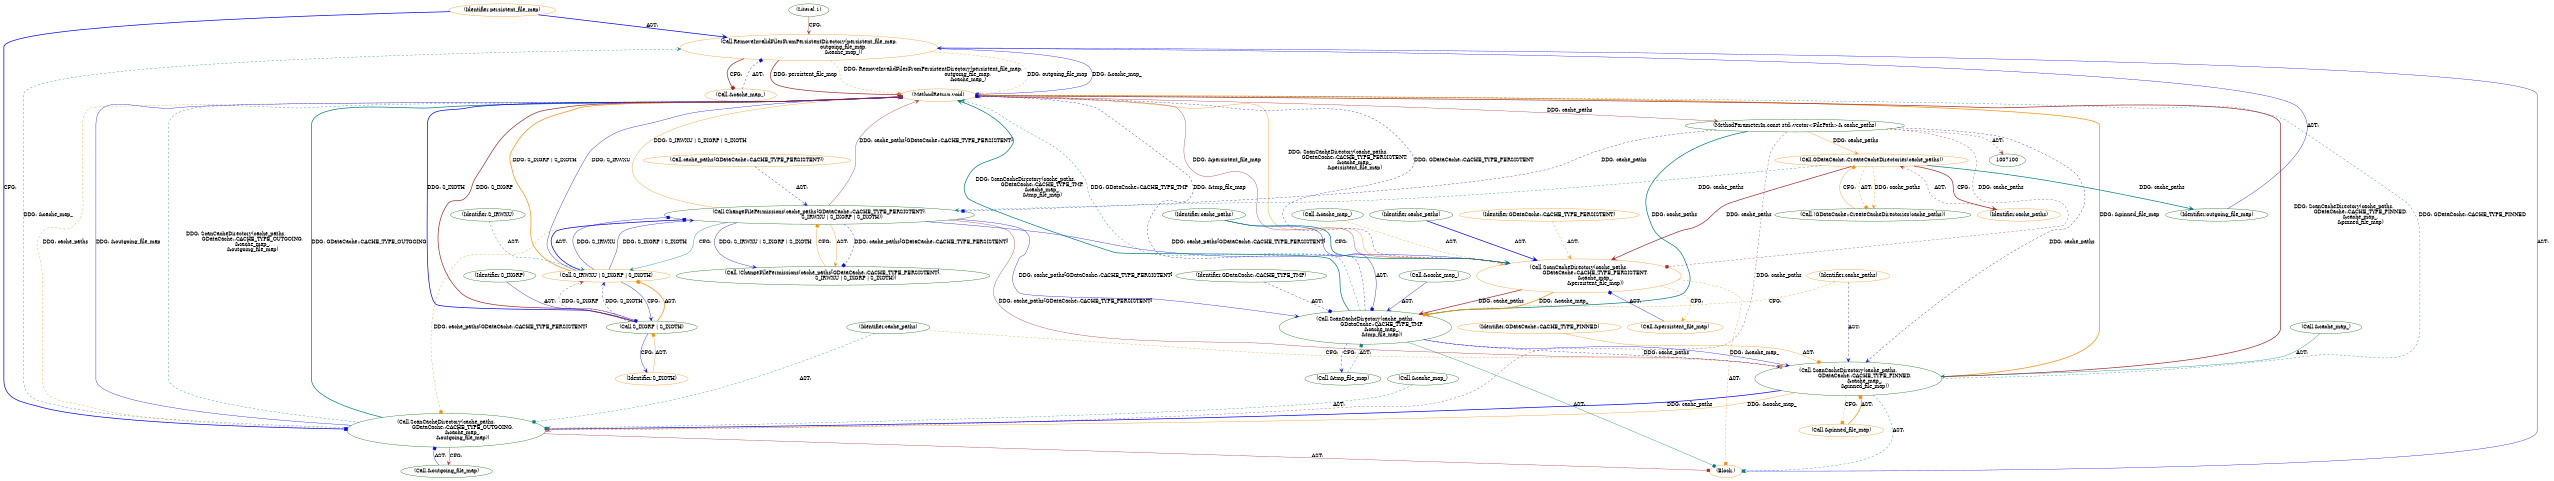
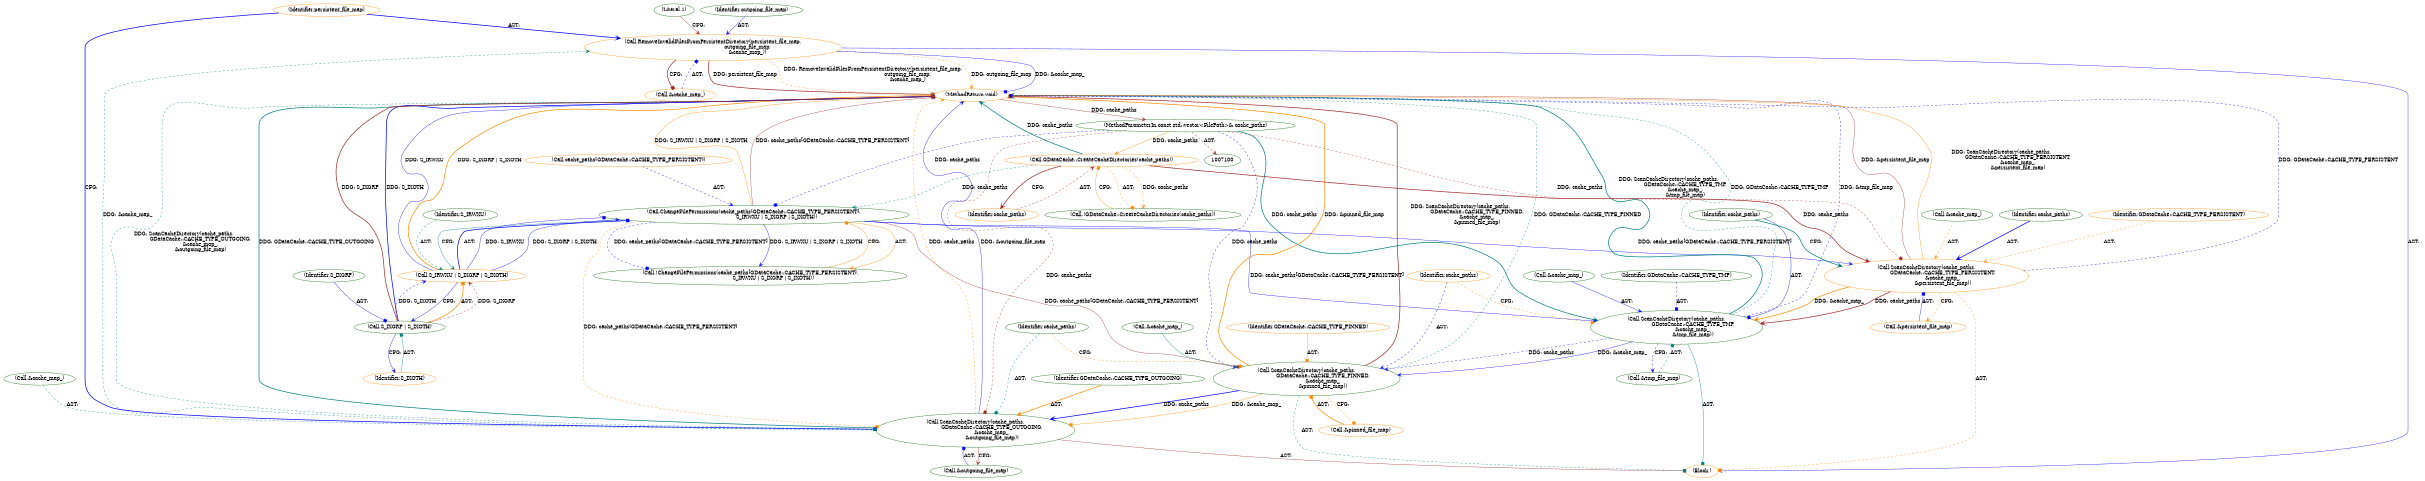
edge "(Call,GDataCache::CreateCacheDirectories(cache_paths))" -> "(Identifier,outgoing_file_map)": now "(Call,GDataCache::CreateCacheDirectories(cache_paths))" -> "(MethodReturn,void)"
edge "(Identifier,S_IXOTH)" -> "(Call,S_IXGRP | S_IXOTH)": color darkorange -> teal
node "(Identifier,GDataCache::CACHE_TYPE_OUTGOING)": added
